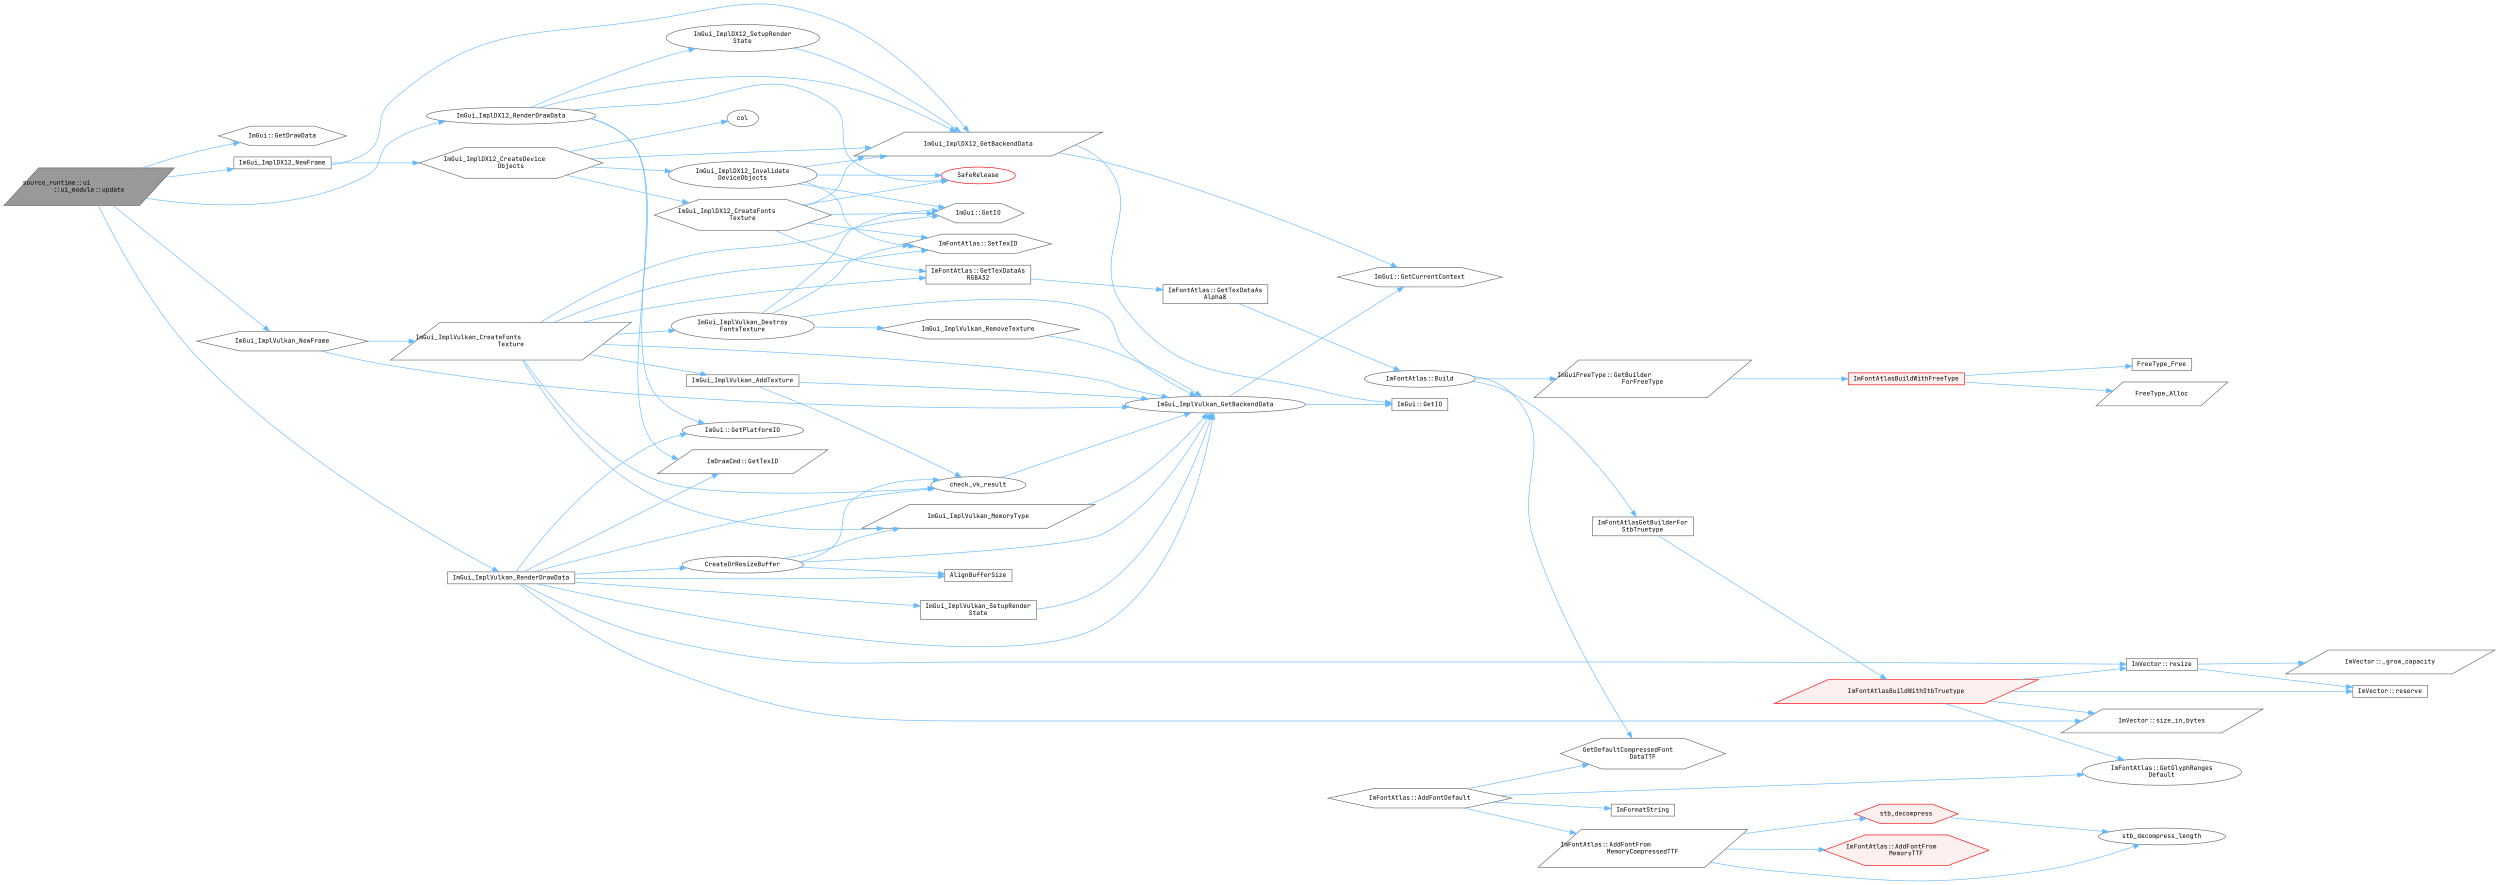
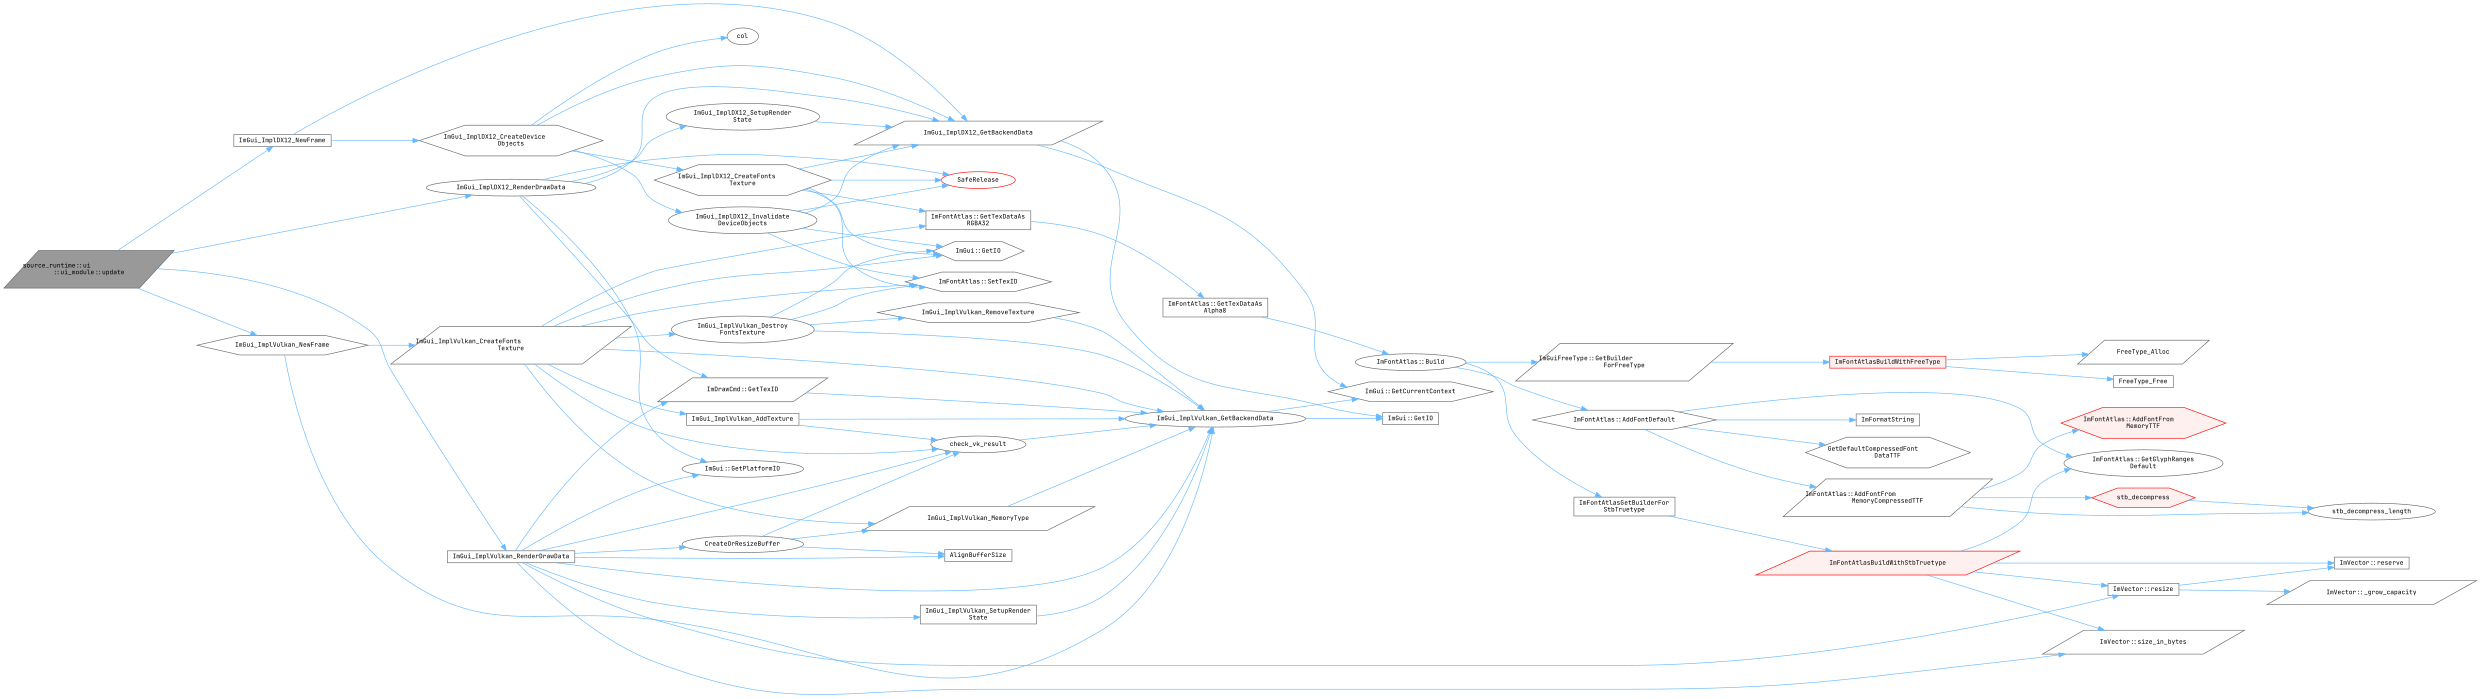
node "ImGui::GetDrawData": removed
edge "CreateOrResizeBuffer" -> "ImGui_ImplVulkan_GetBackendData": now "ImDrawCmd::GetTexID" -> "ImGui_ImplVulkan_GetBackendData"
edge "ImFontAtlas::Build" -> "GetDefaultCompressedFont DataTTF": now "ImFontAtlas::Build" -> "ImFontAtlas::AddFontDefault"
